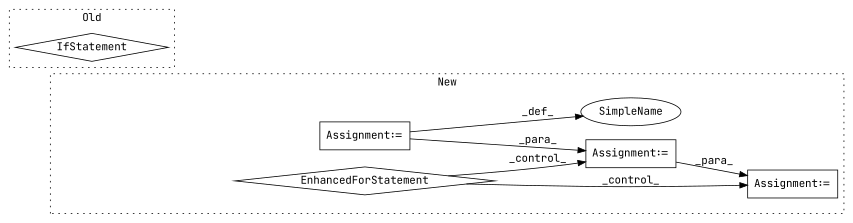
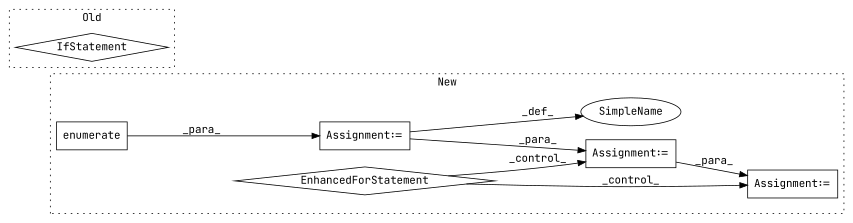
node "enumerate": added
